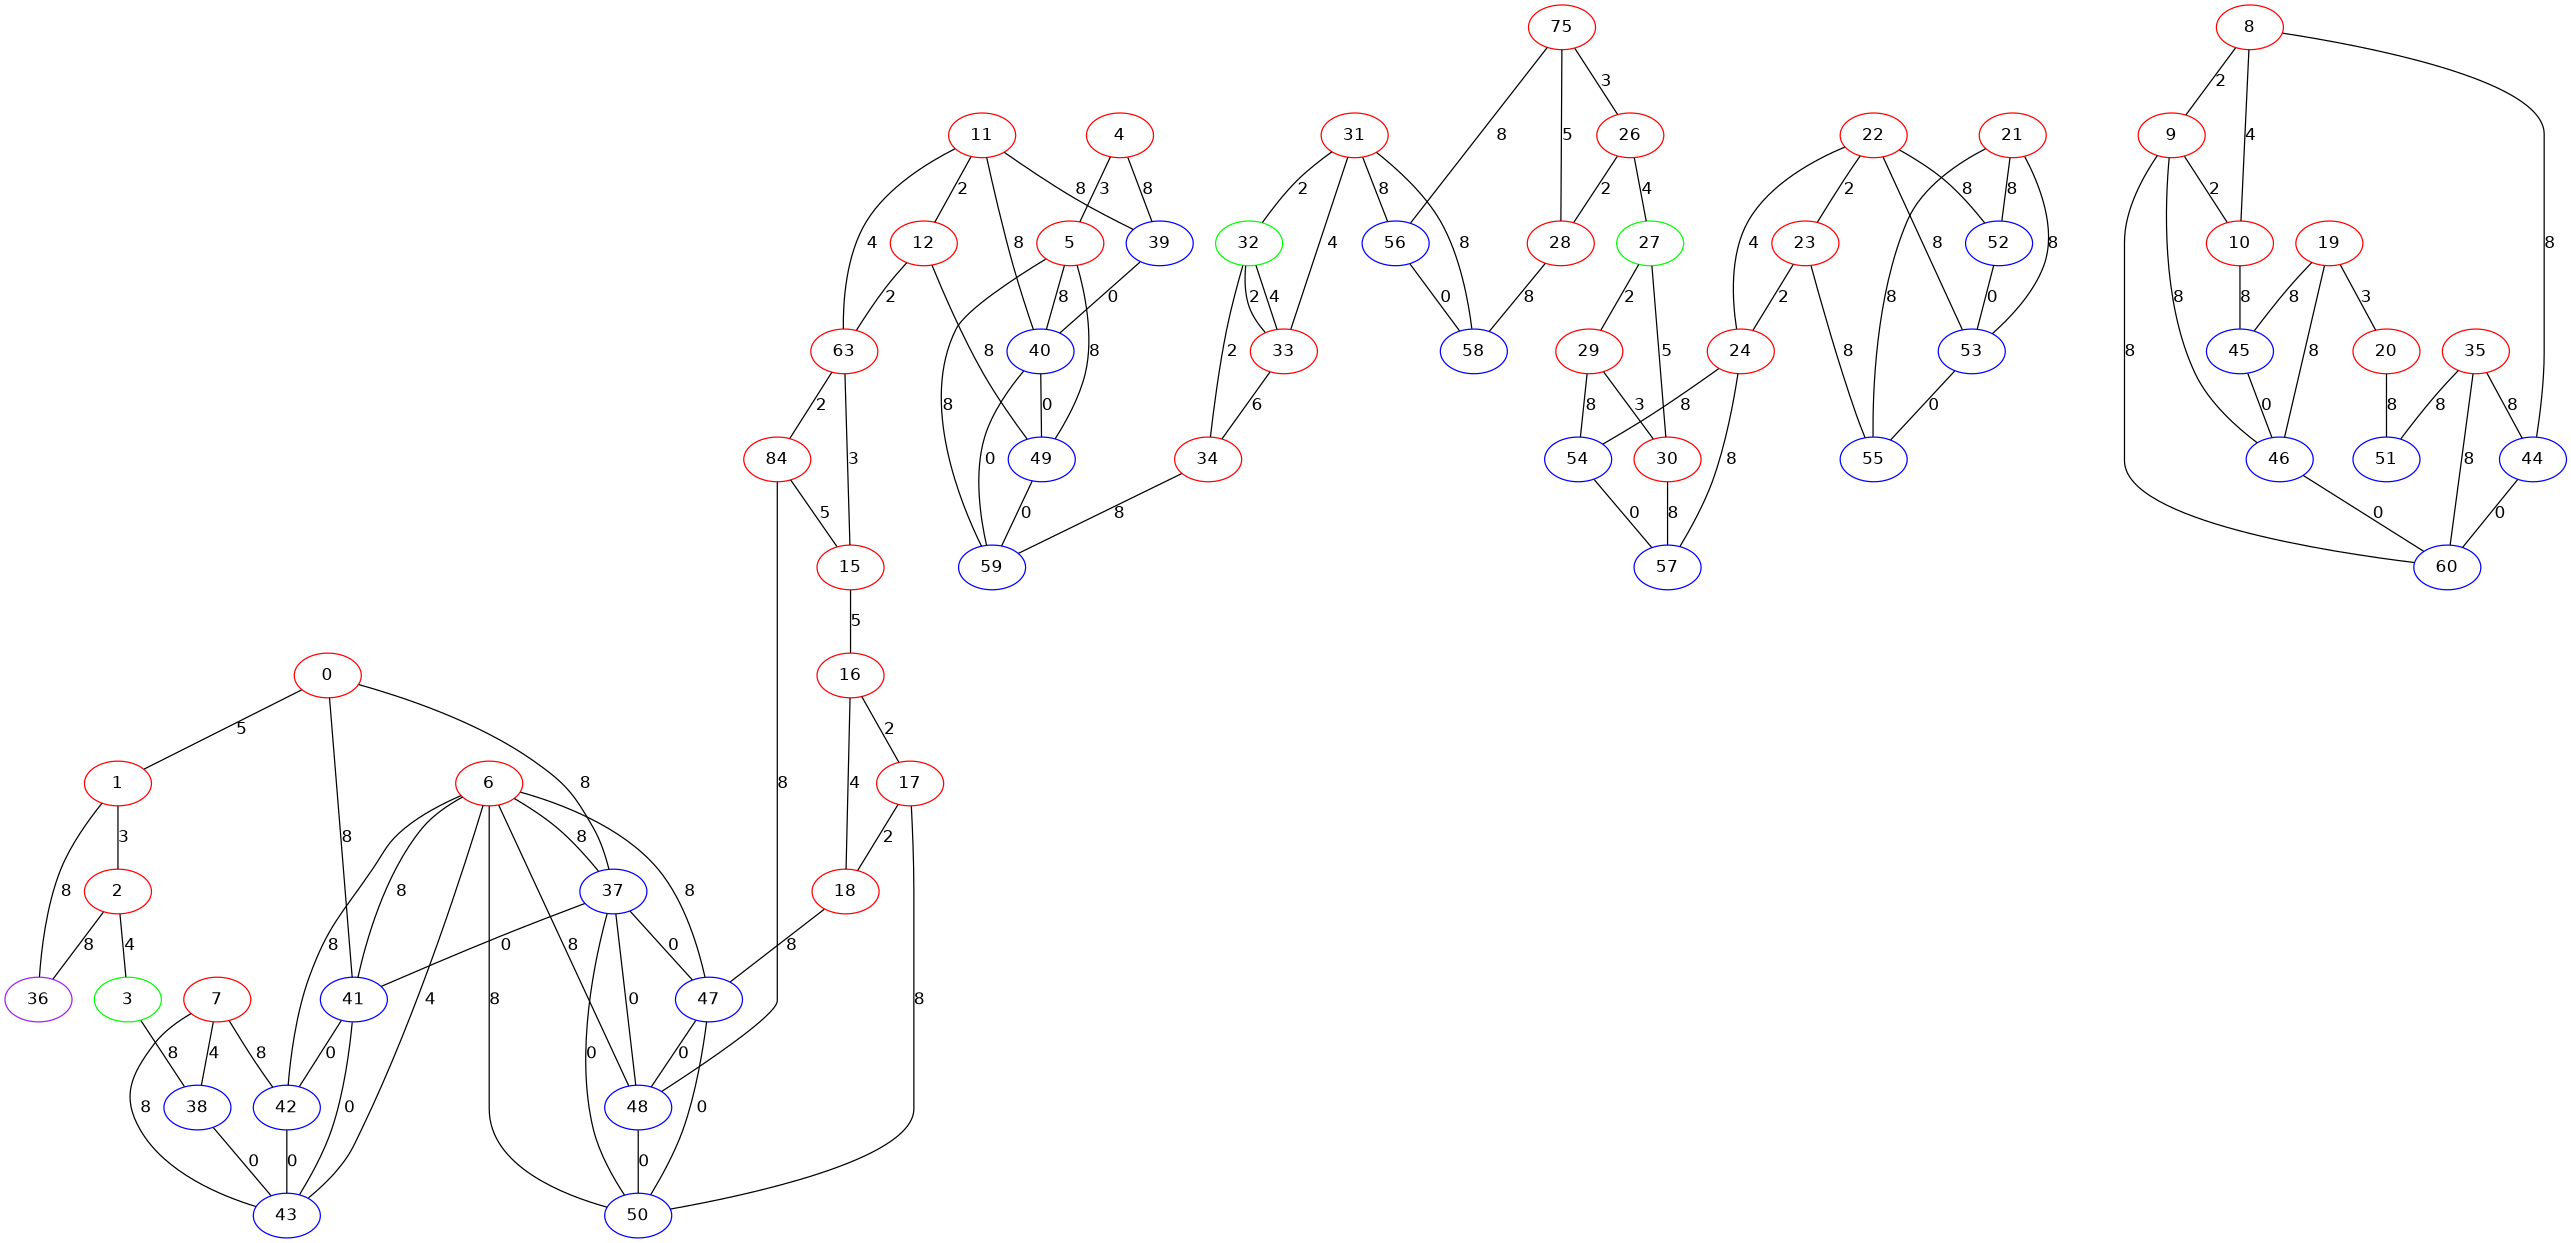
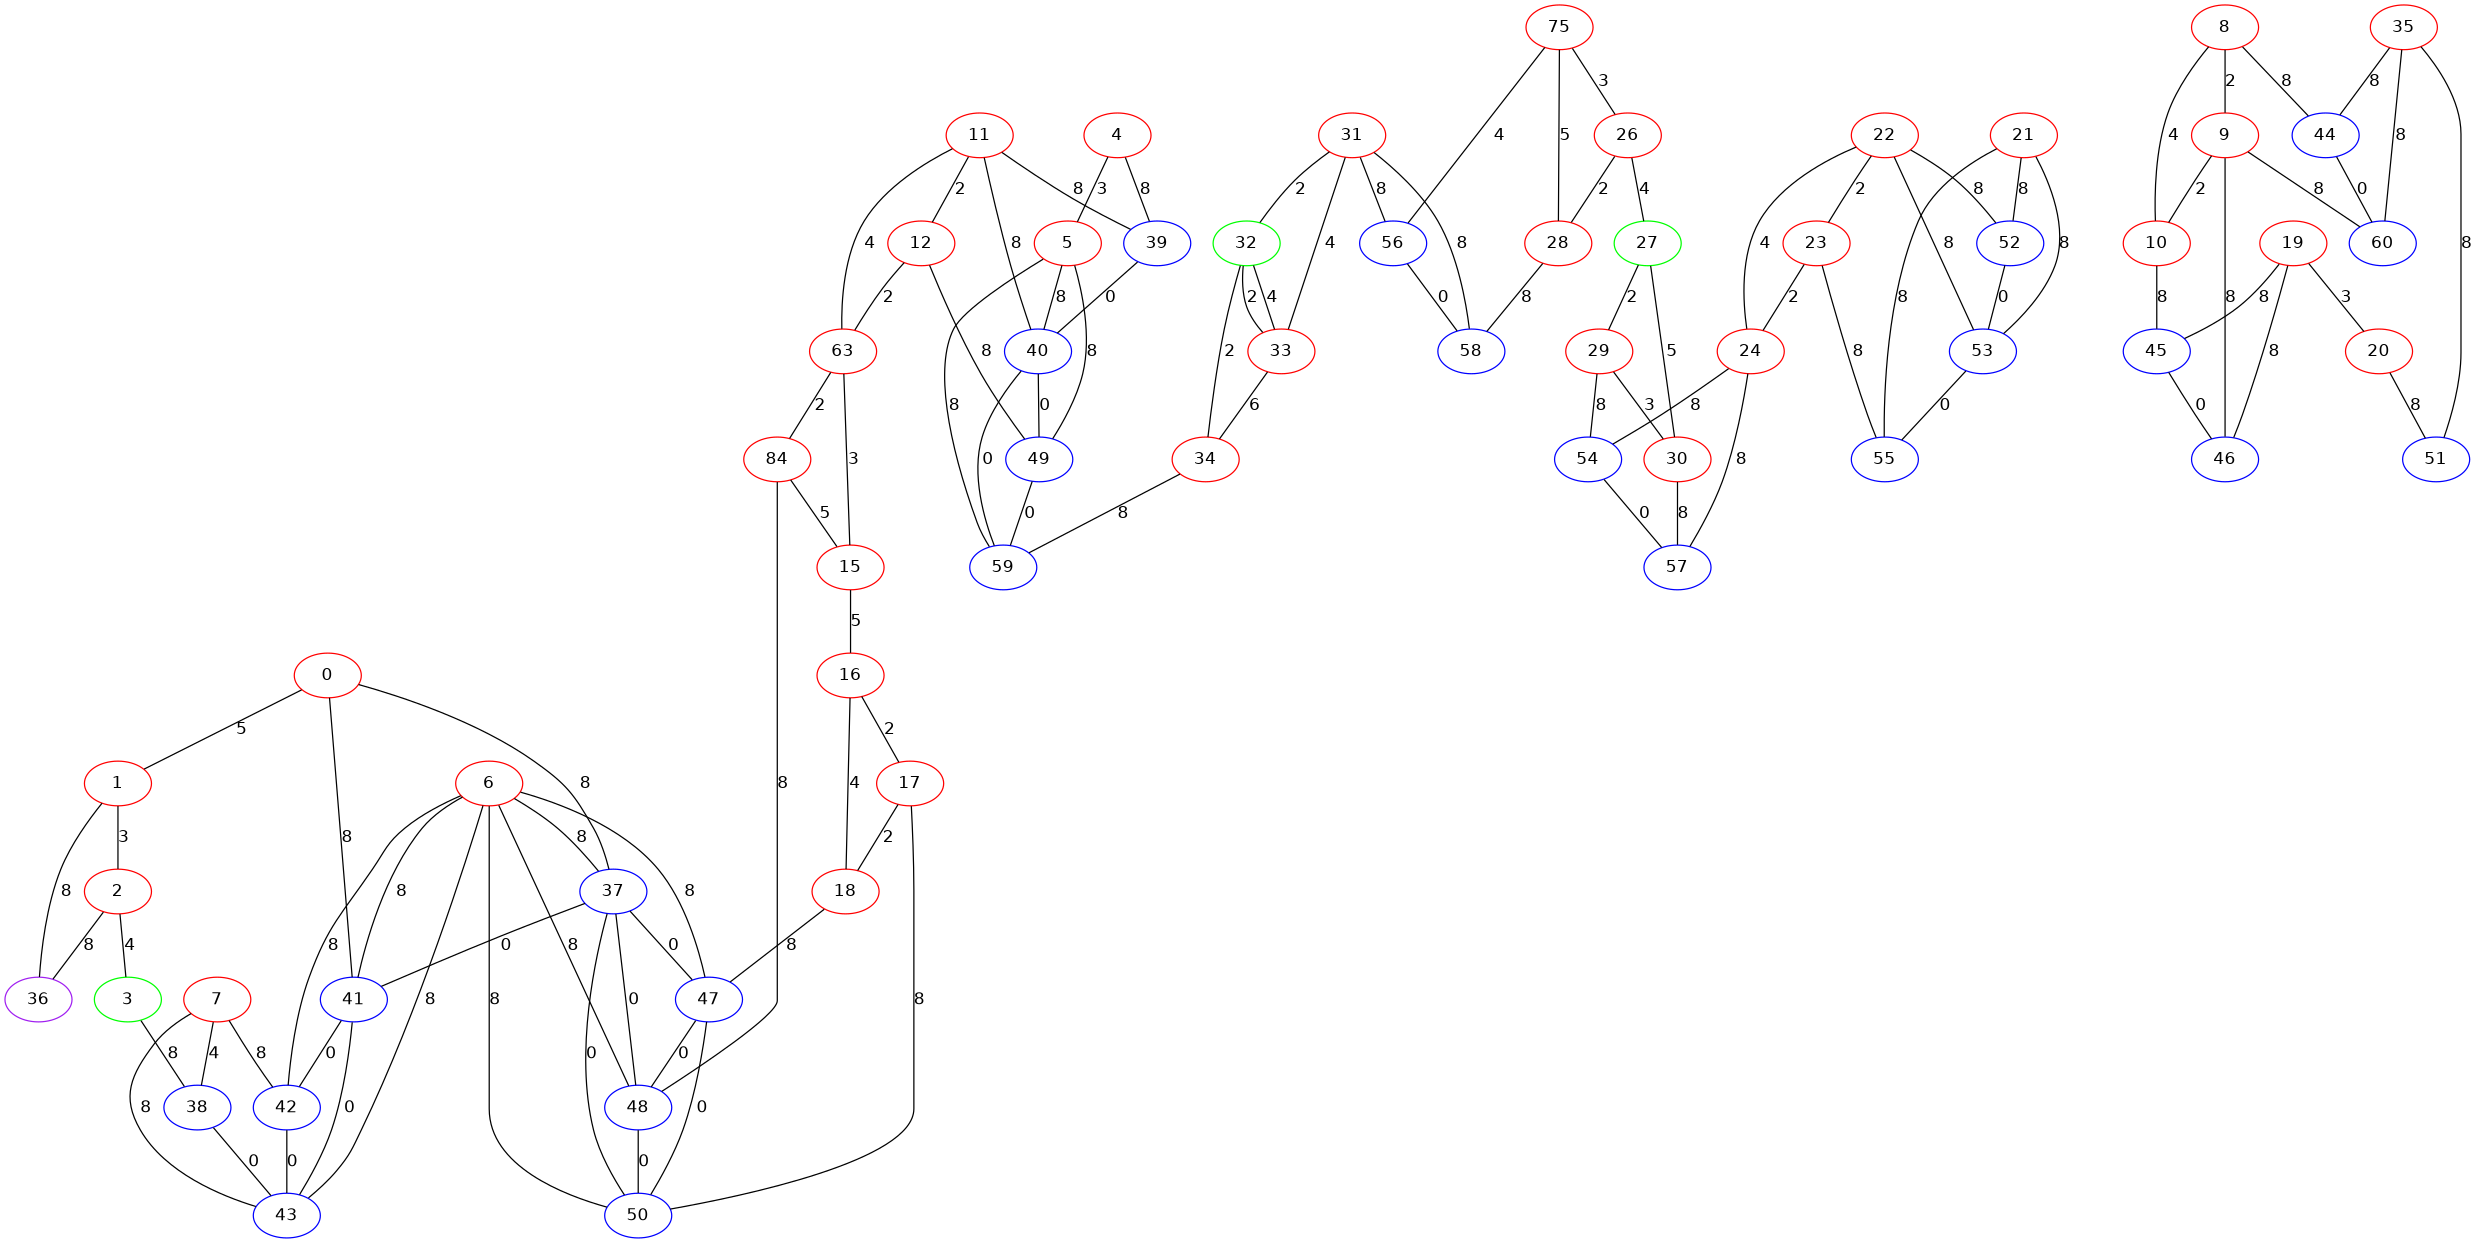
edge "75" -- "56": label "8" -> "4"
edge "46" -- "60": removed, label "0"
edge "6" -- "43": label "4" -> "8"
